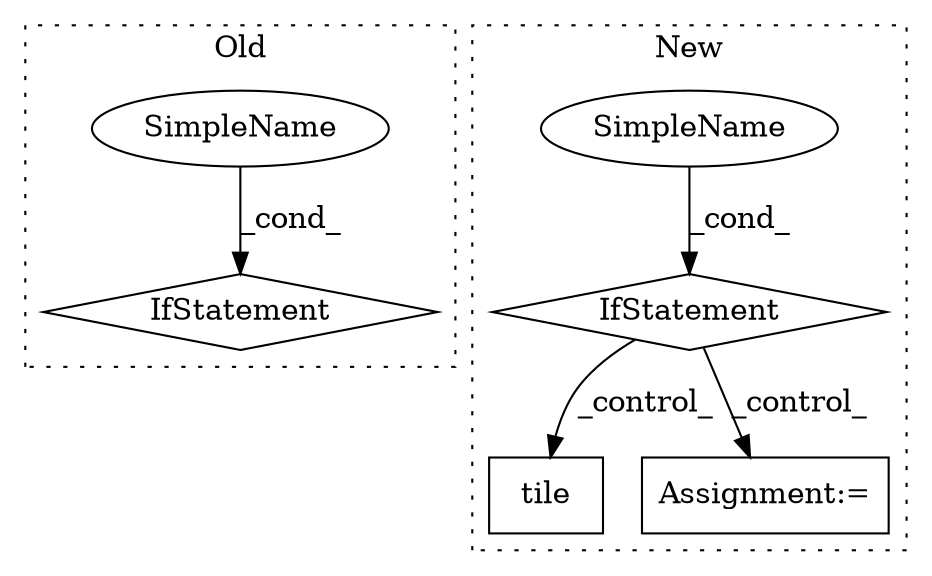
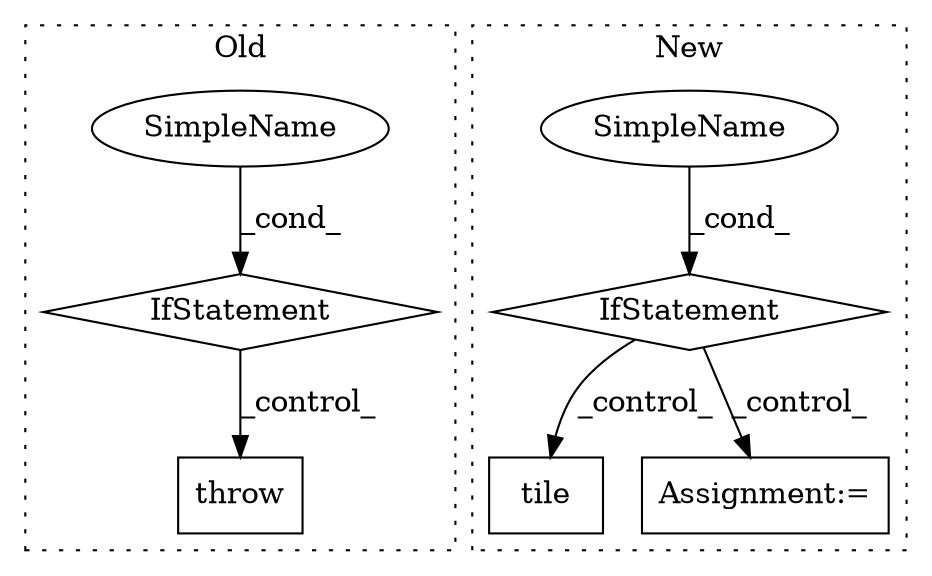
node "throw": added
